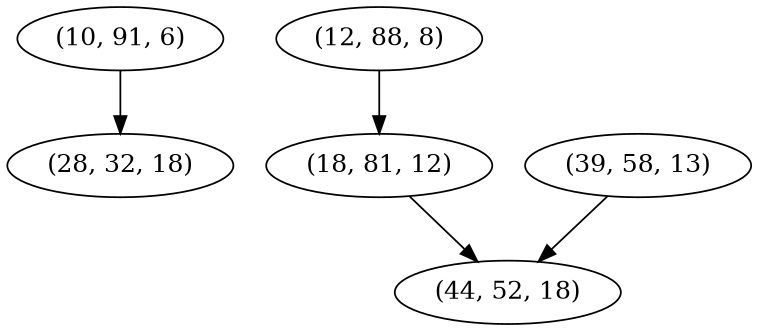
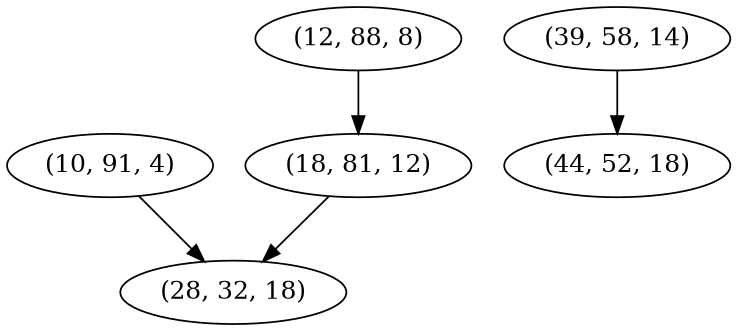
node "(10, 91, 6)": label "(10, 91, 6)" -> "(10, 91, 4)"
node "(39, 58, 13)": label "(39, 58, 13)" -> "(39, 58, 14)"
edge "(18, 81, 12)" -> "(44, 52, 18)": now "(18, 81, 12)" -> "(28, 32, 18)"
